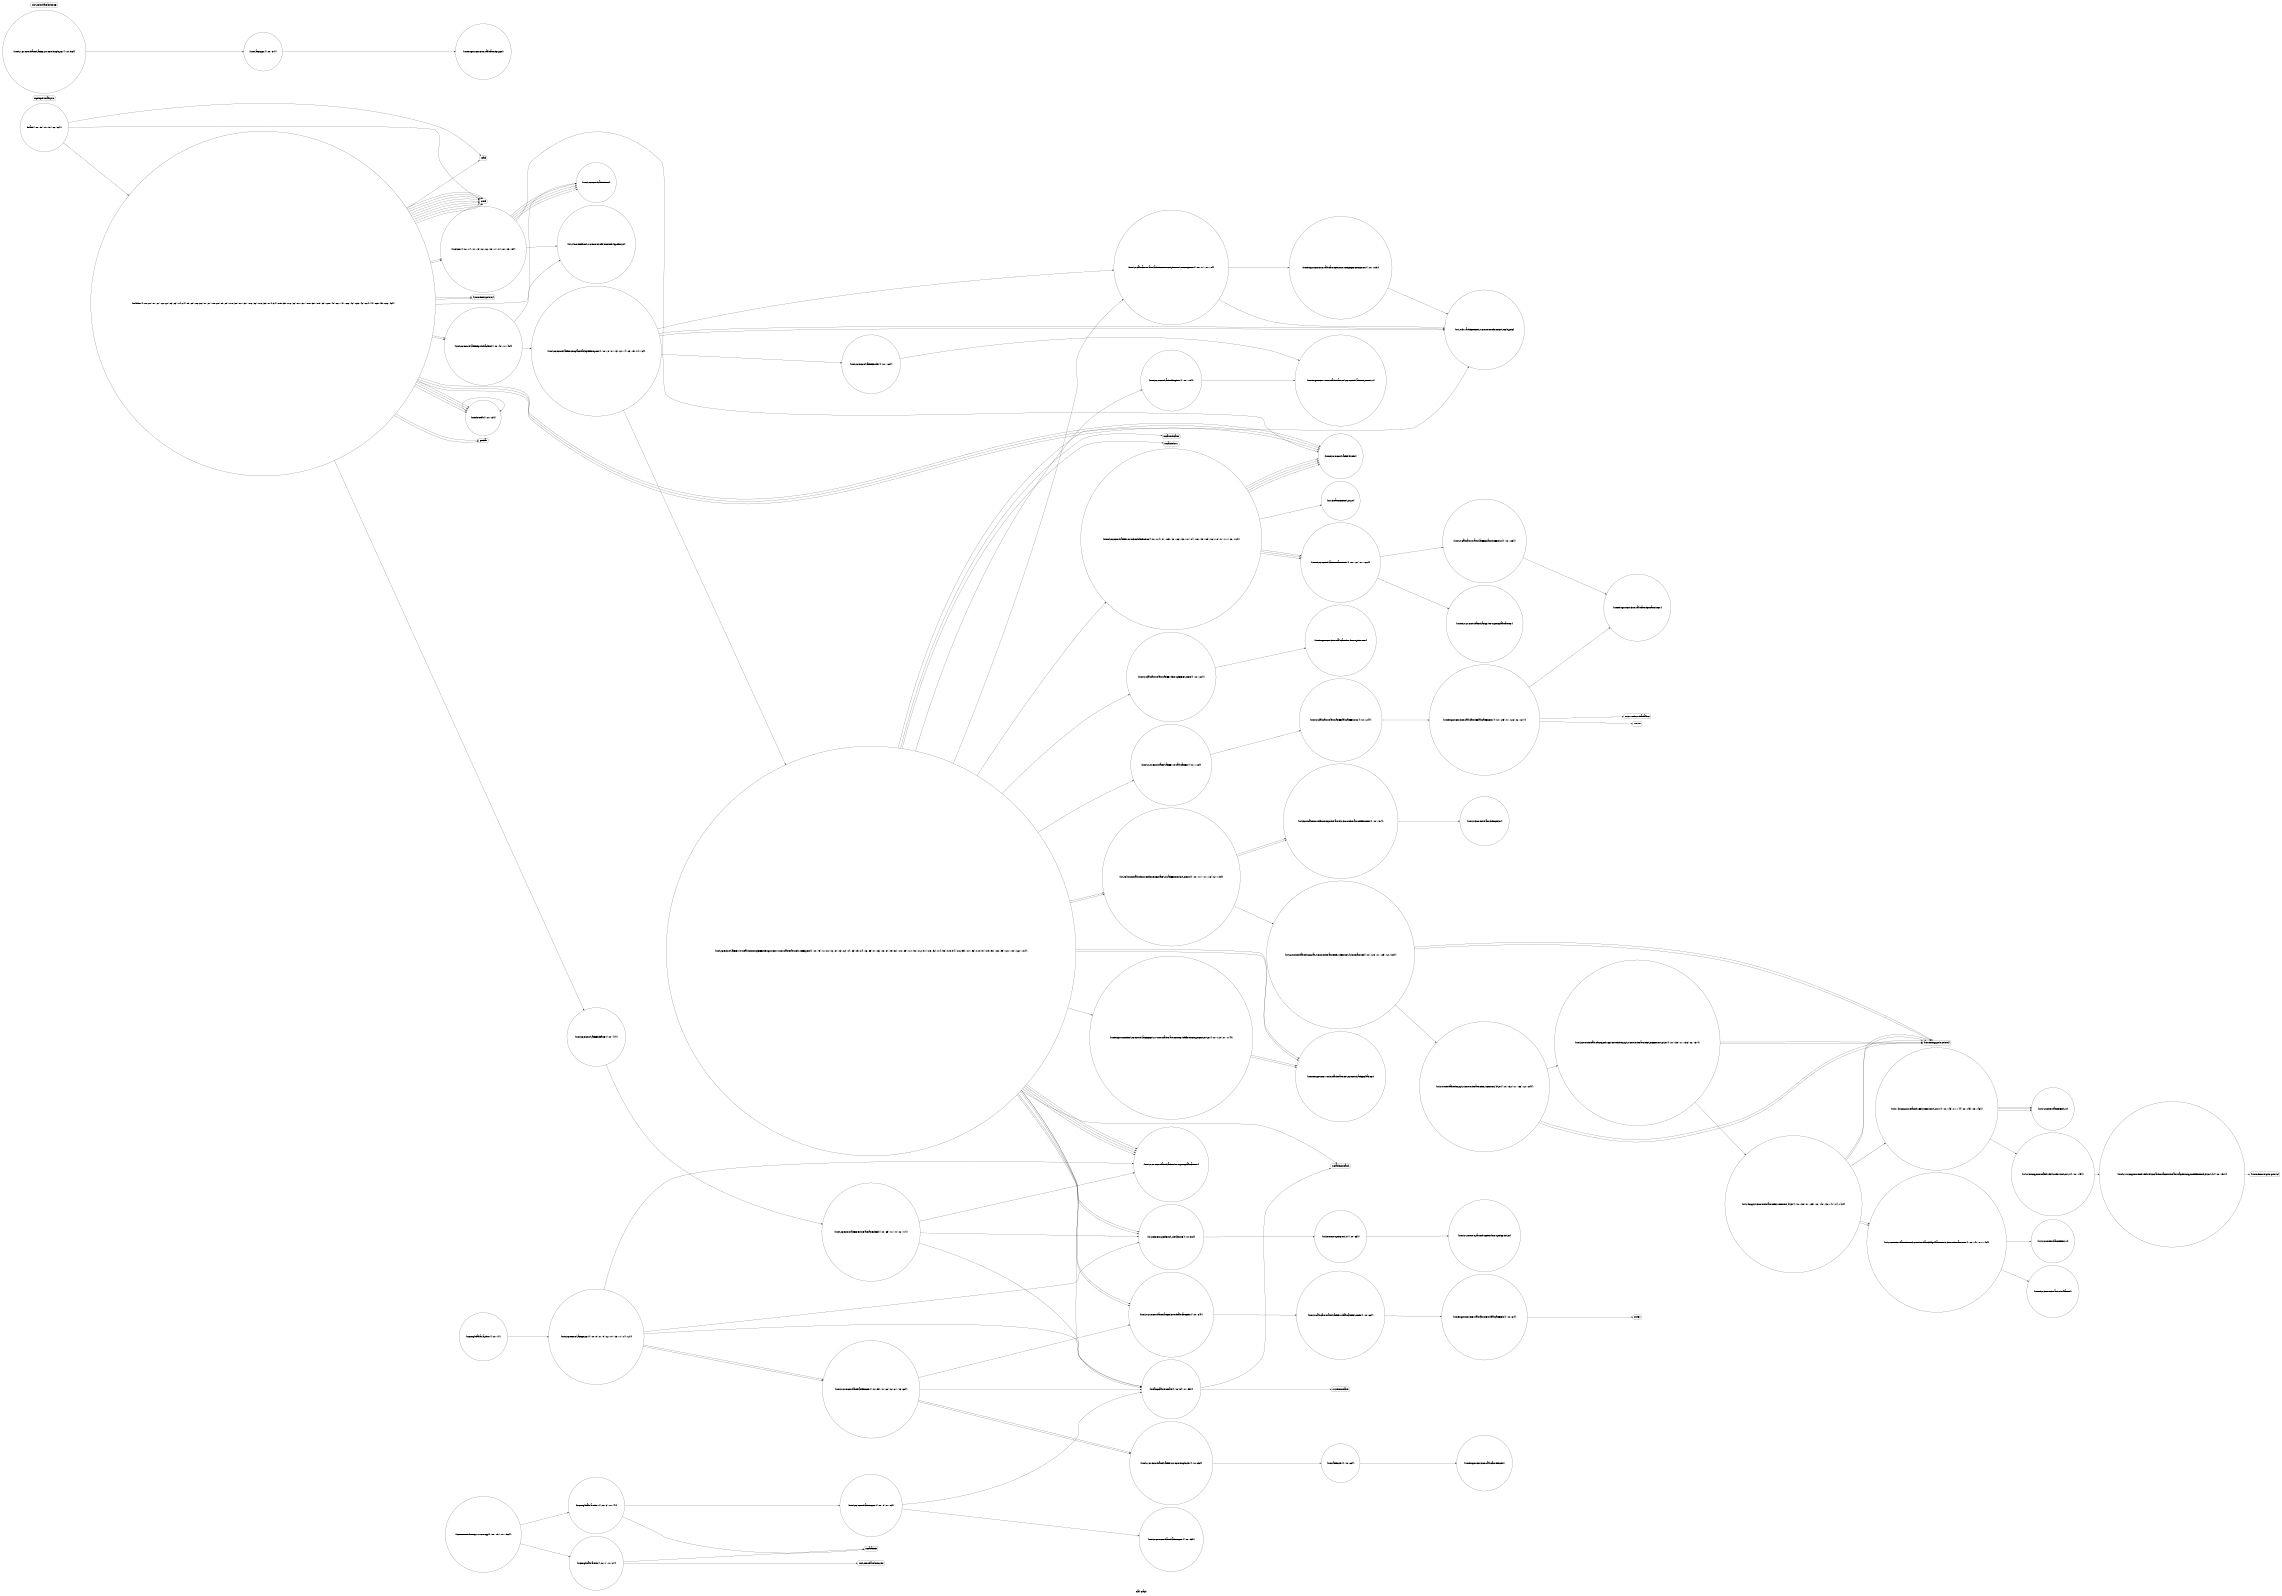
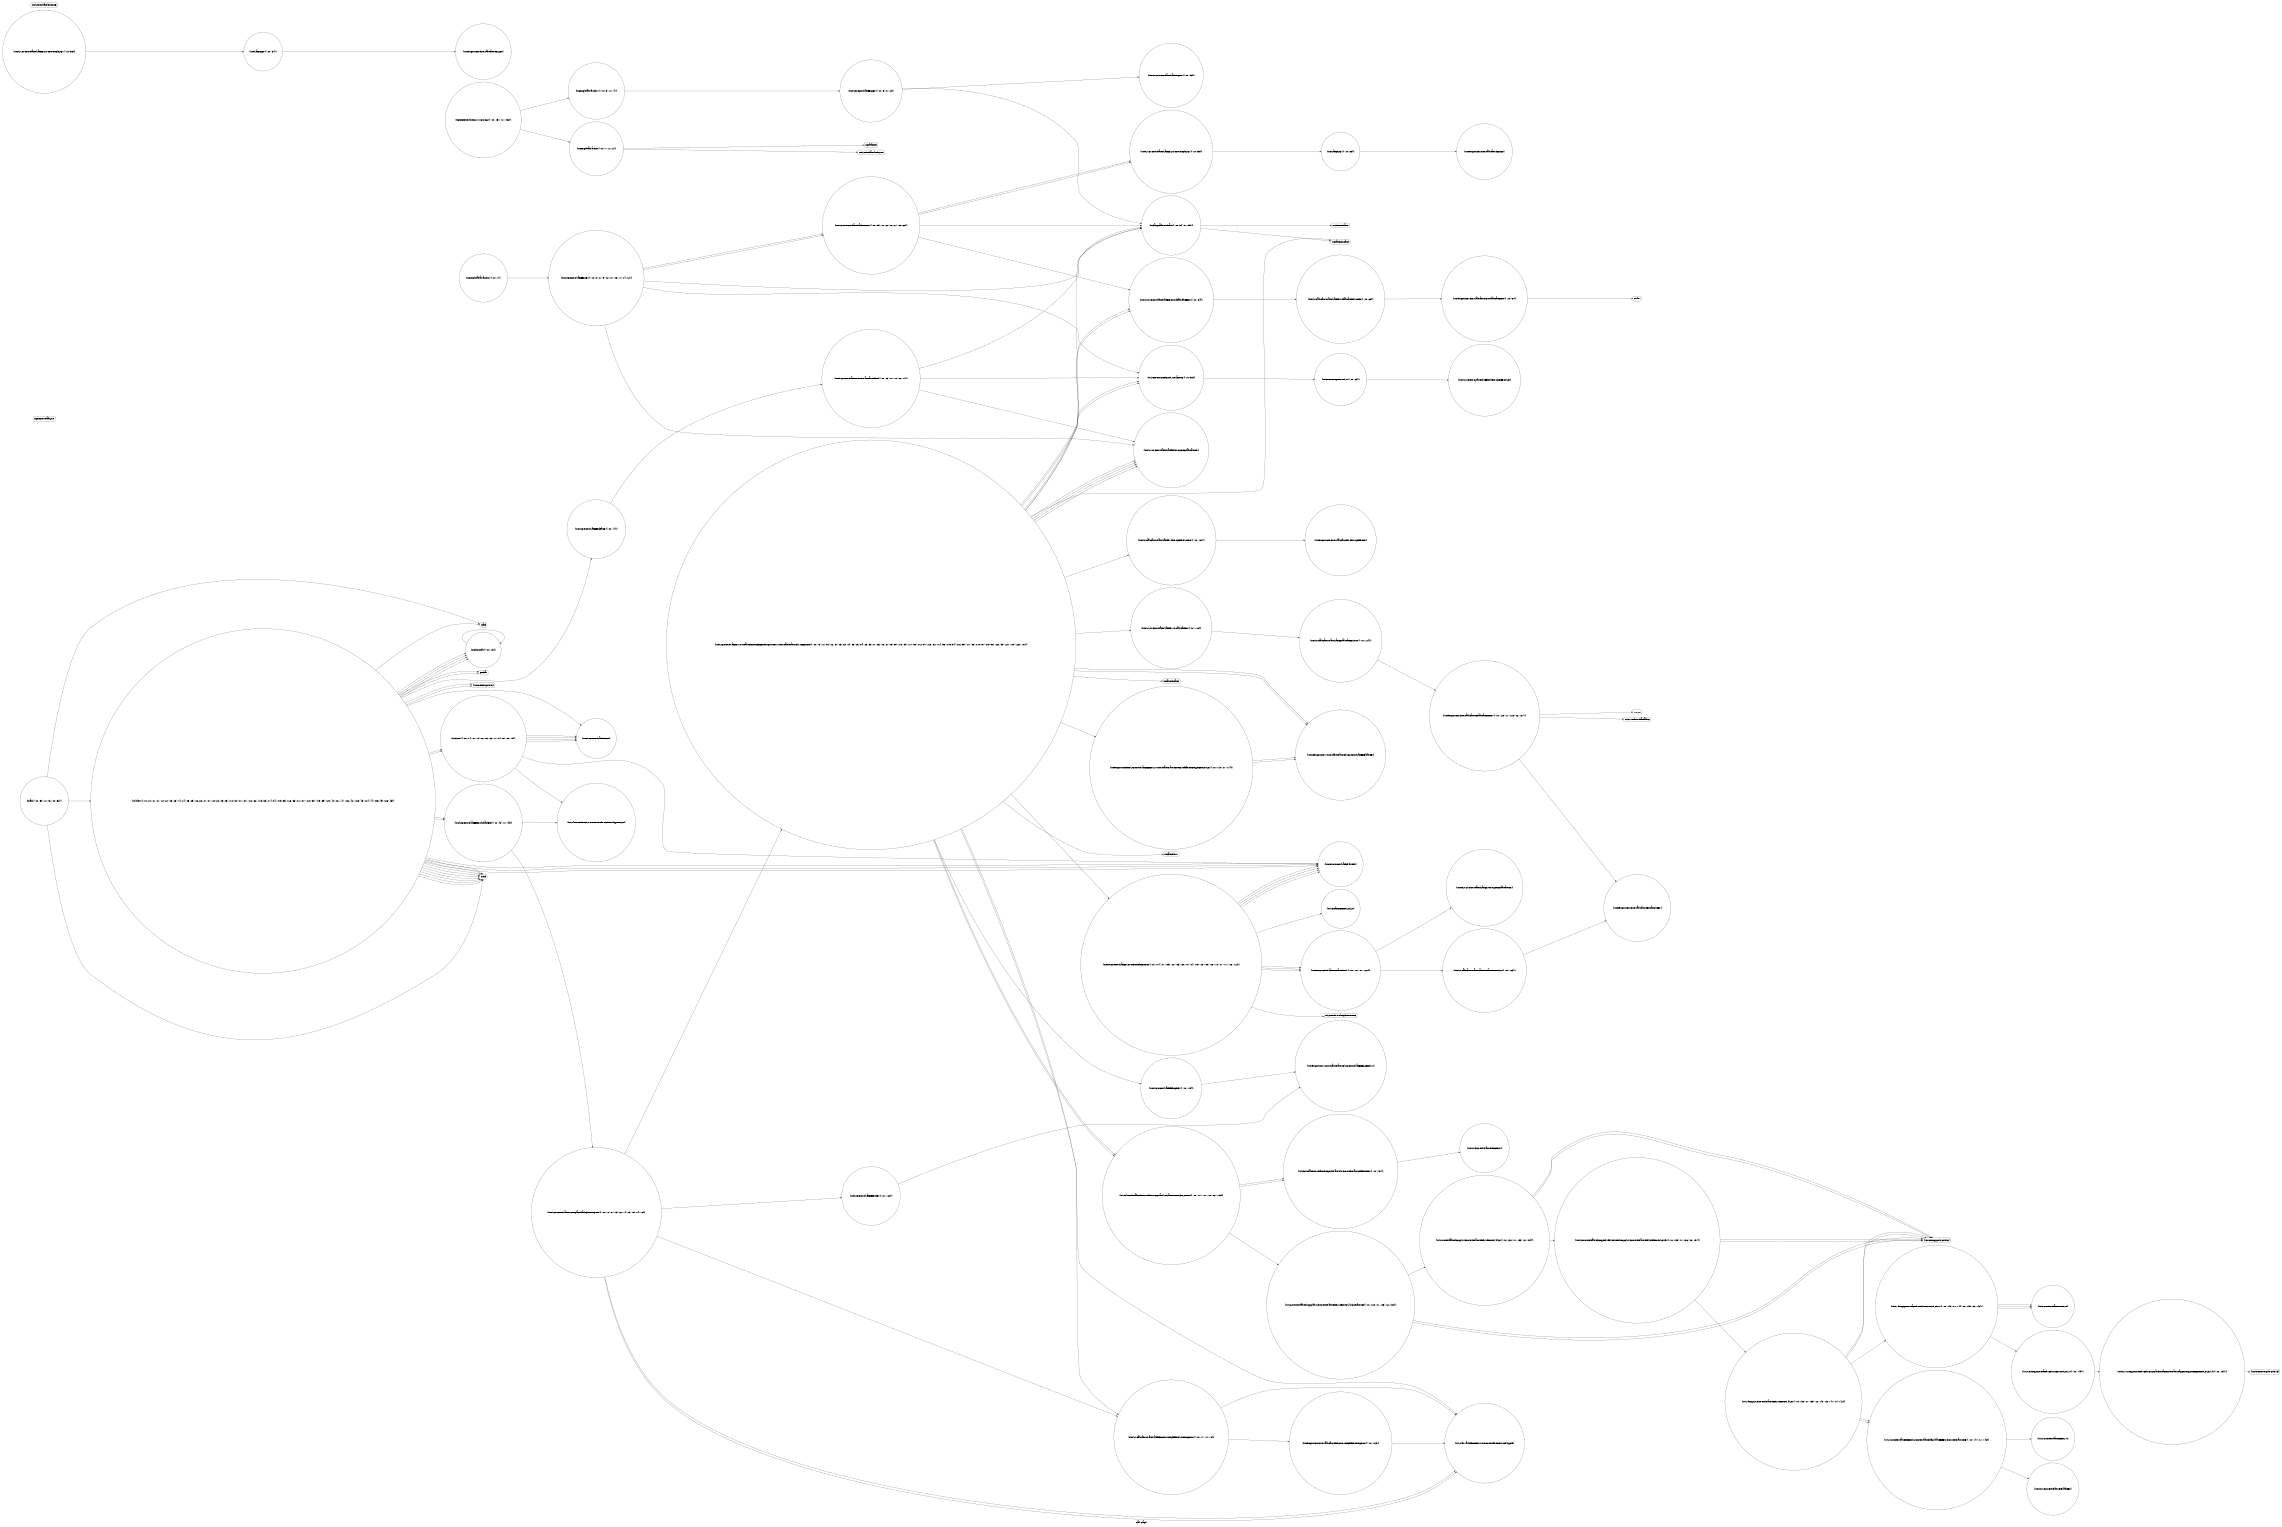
node "_ZSt20__throw_length_errorPKc": added
edge "{__cxx_global_var_init.1|{<s0>3|<s1>4}}" -> "__cxa_atexit": removed
